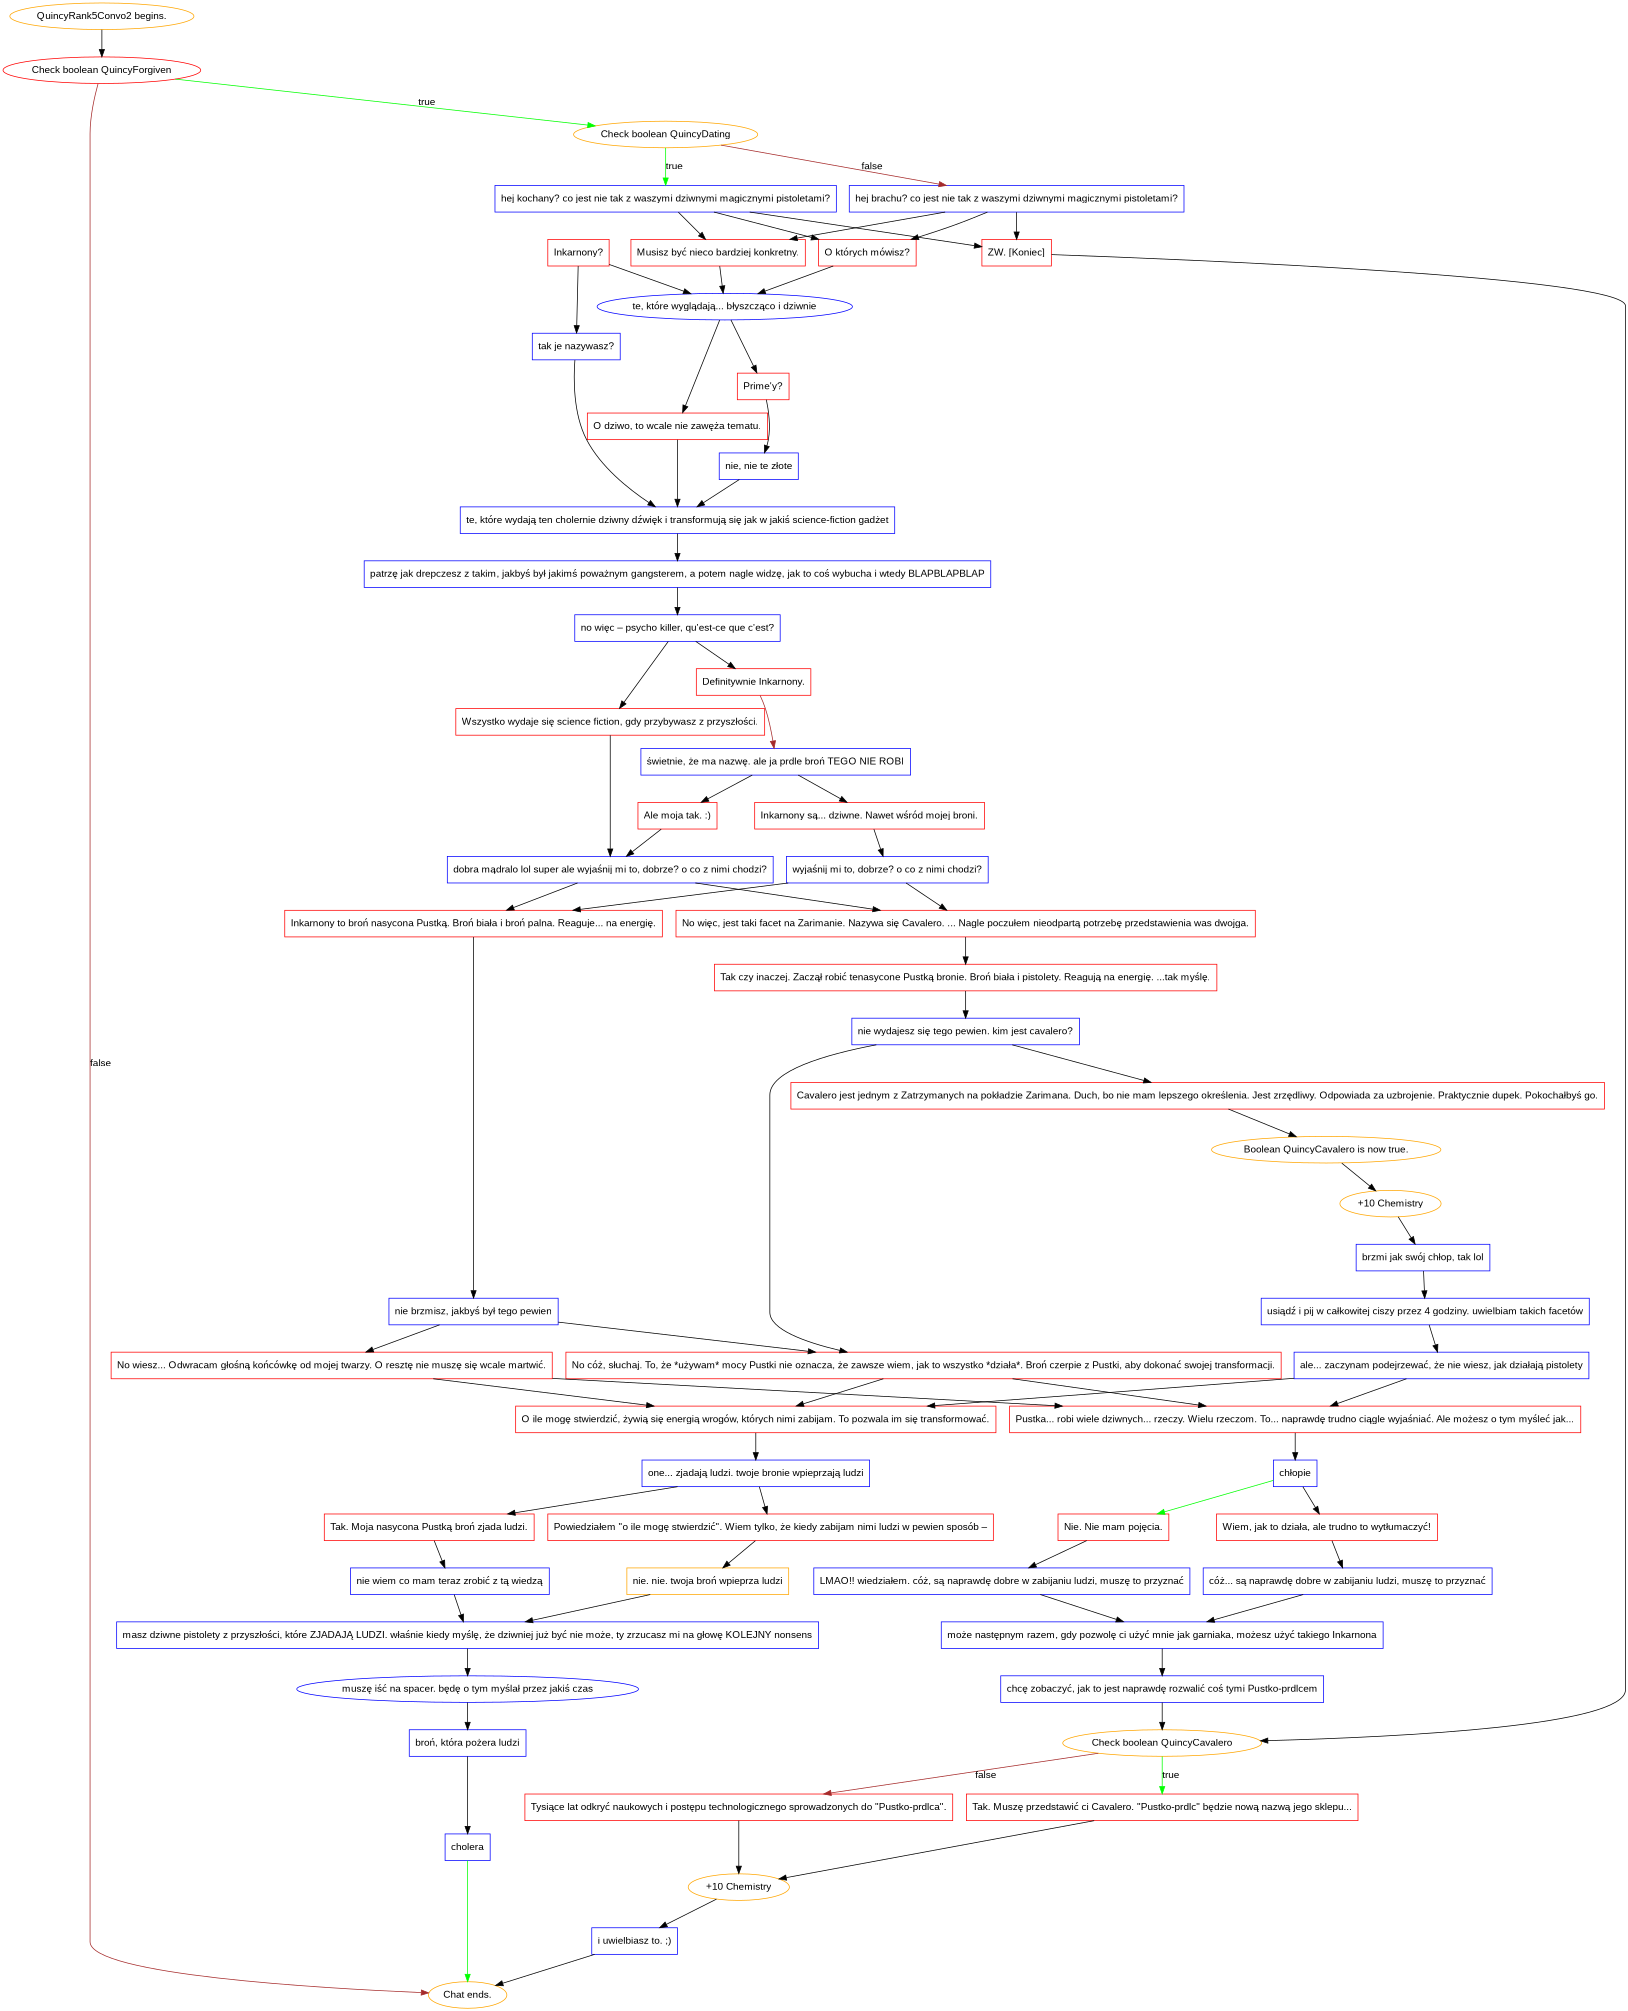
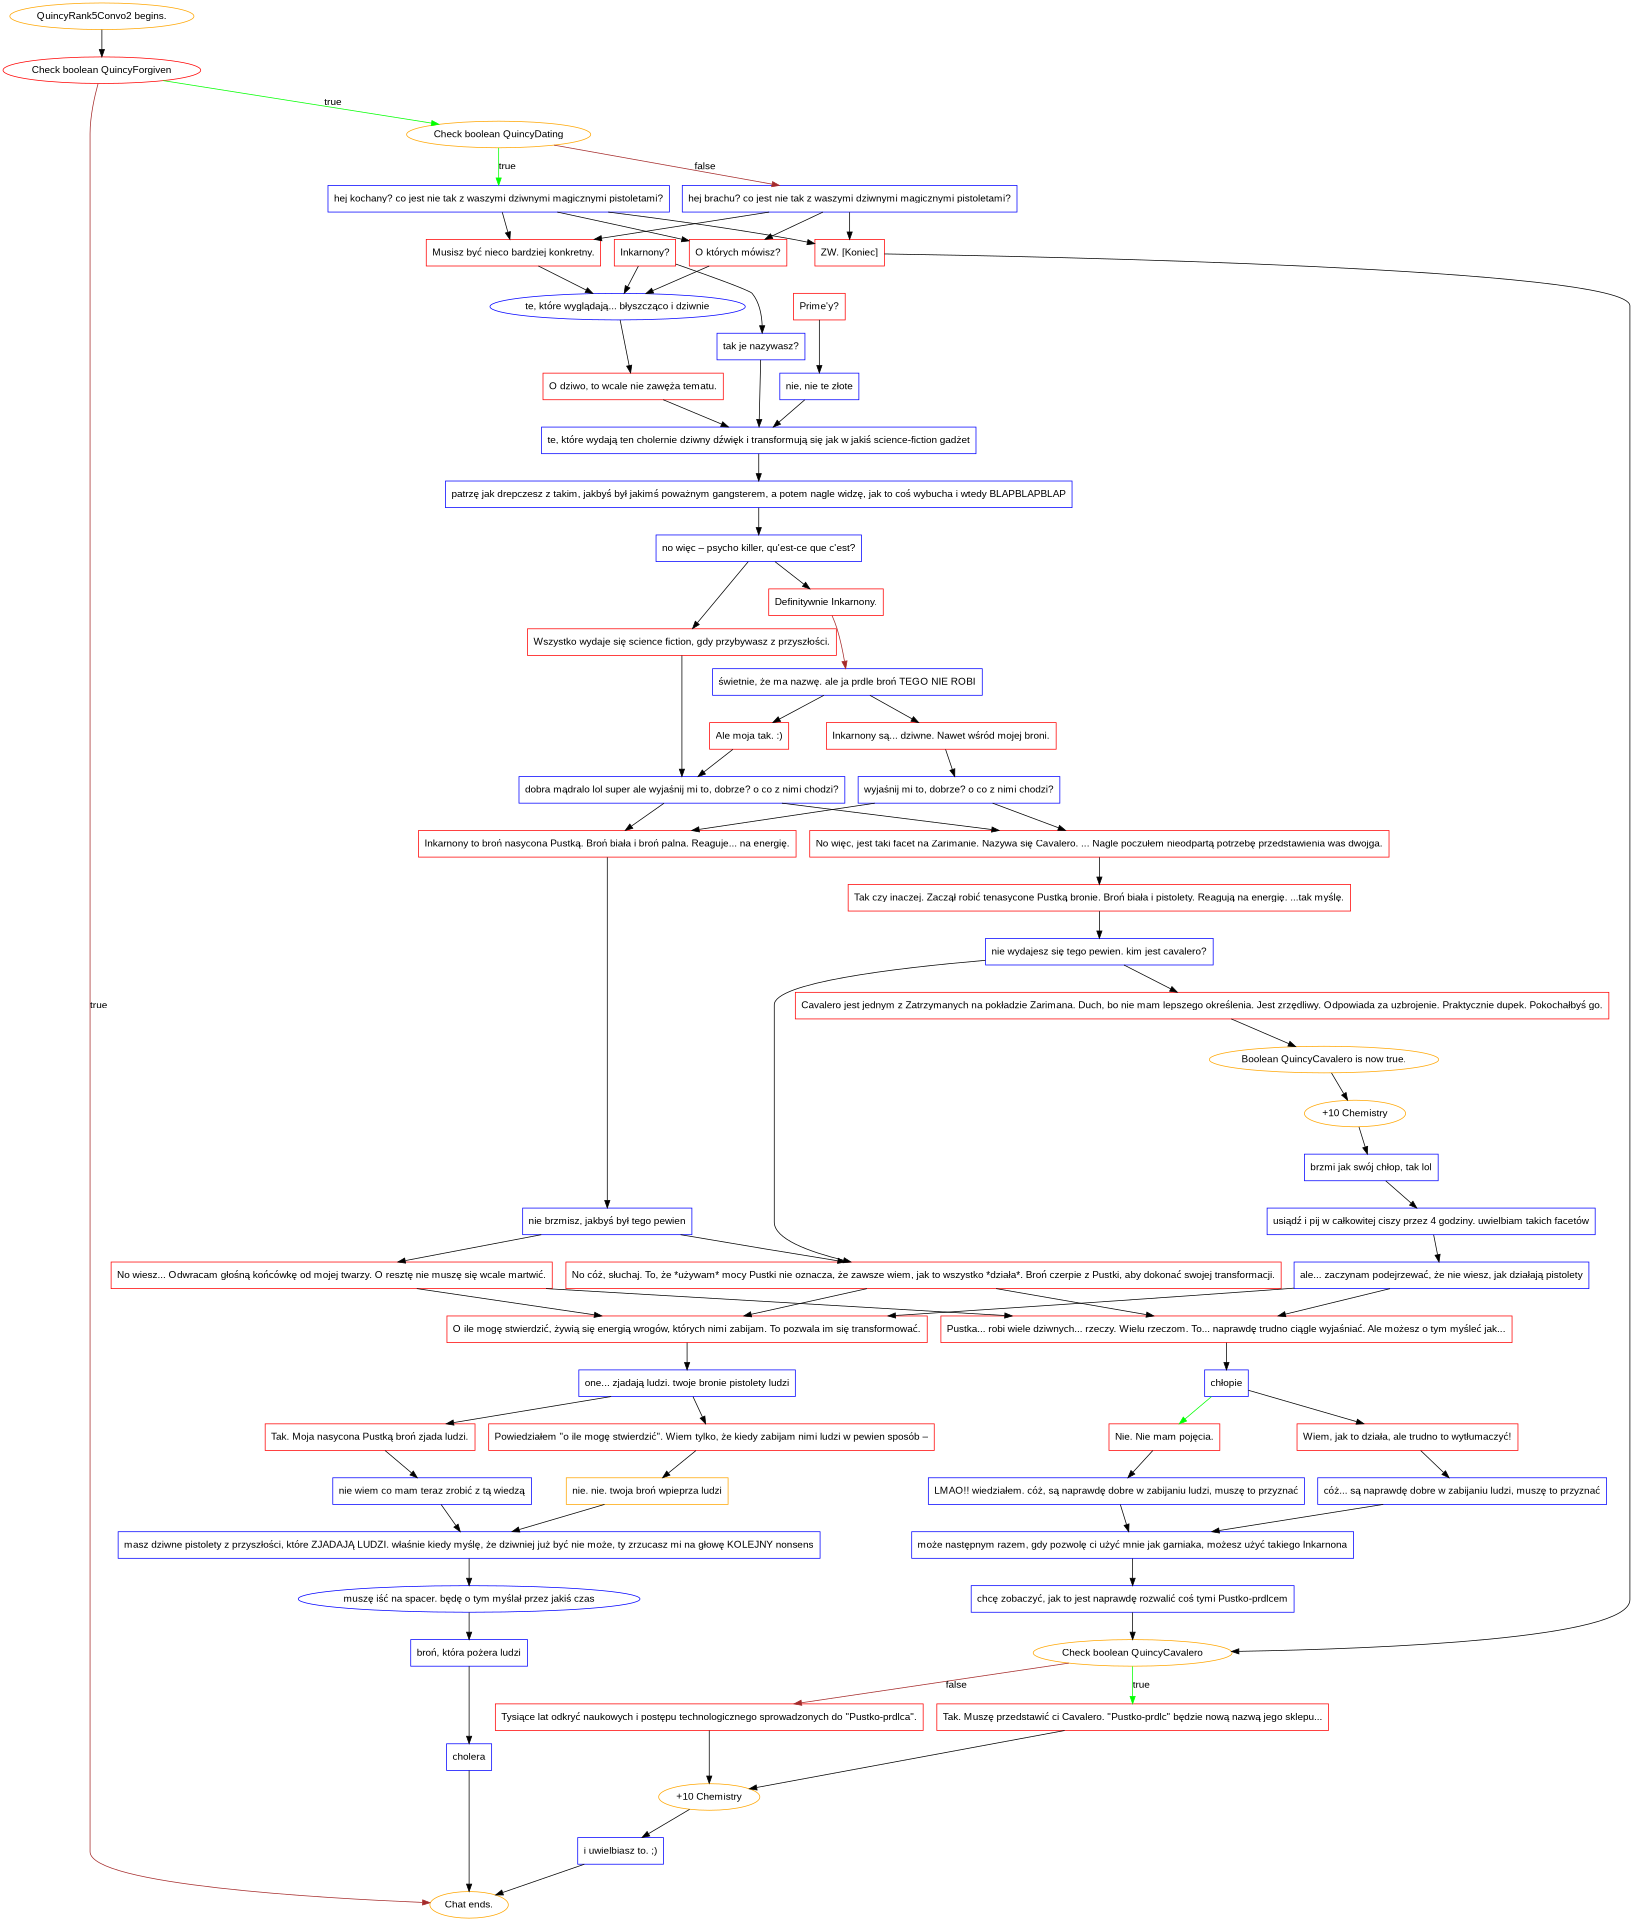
edge "te, które wyglądają... błyszcząco i dziwnie" -> "Prime'y?": removed
edge "Check boolean QuincyForgiven" -> "Chat ends.": label "false" -> "true"
node "one... zjadają ludzi. twoje bronie wpieprzają ludzi": label "one... zjadają ludzi. twoje bronie wpieprzają ludzi" -> "one... zjadają ludzi. twoje bronie pistolety ludzi"
edge "cholera" -> "Chat ends.": color green -> black
